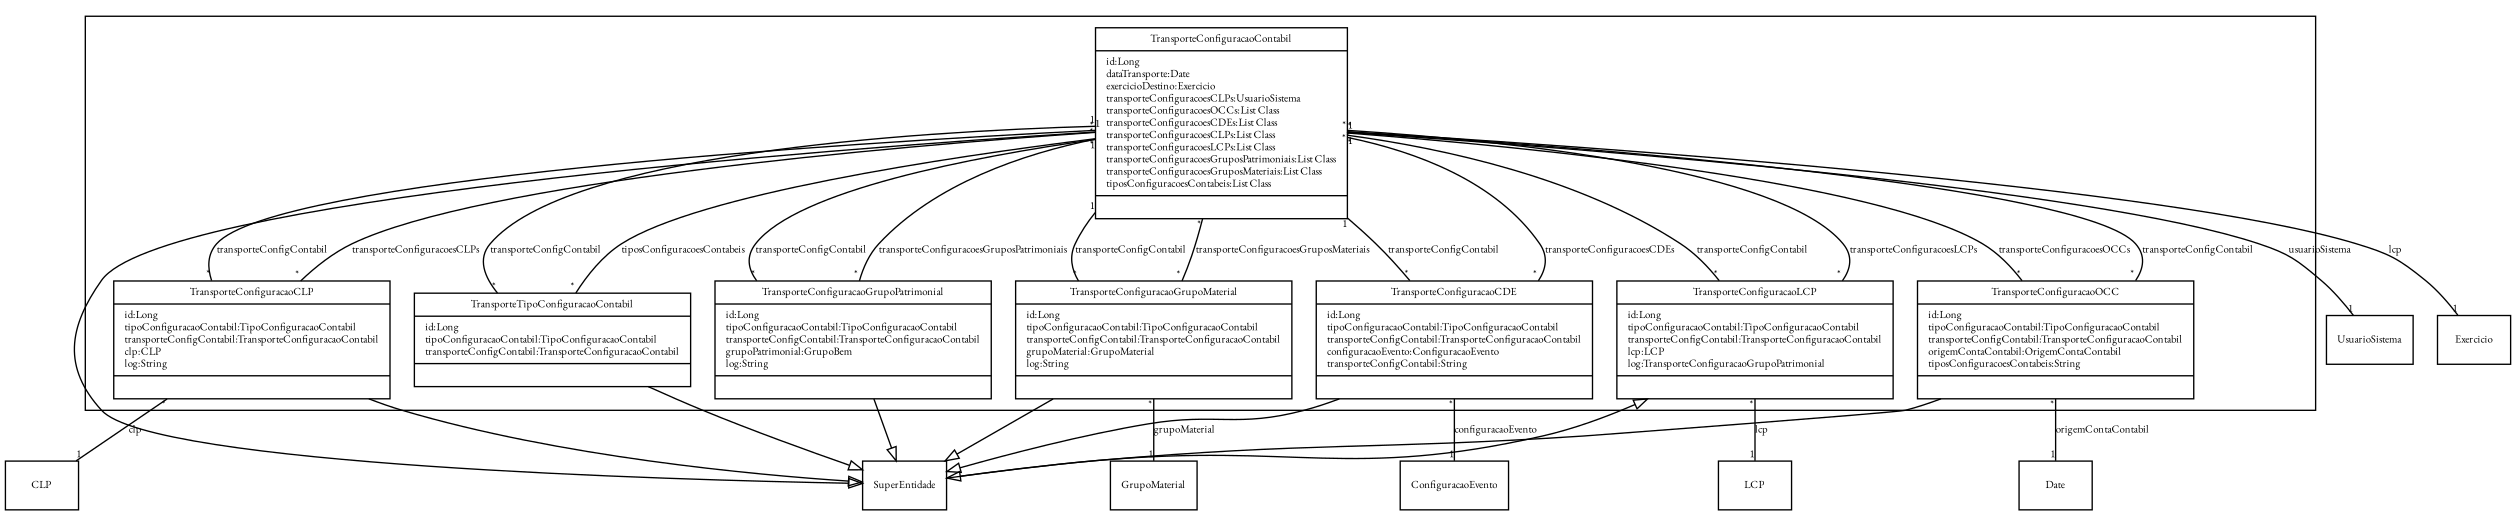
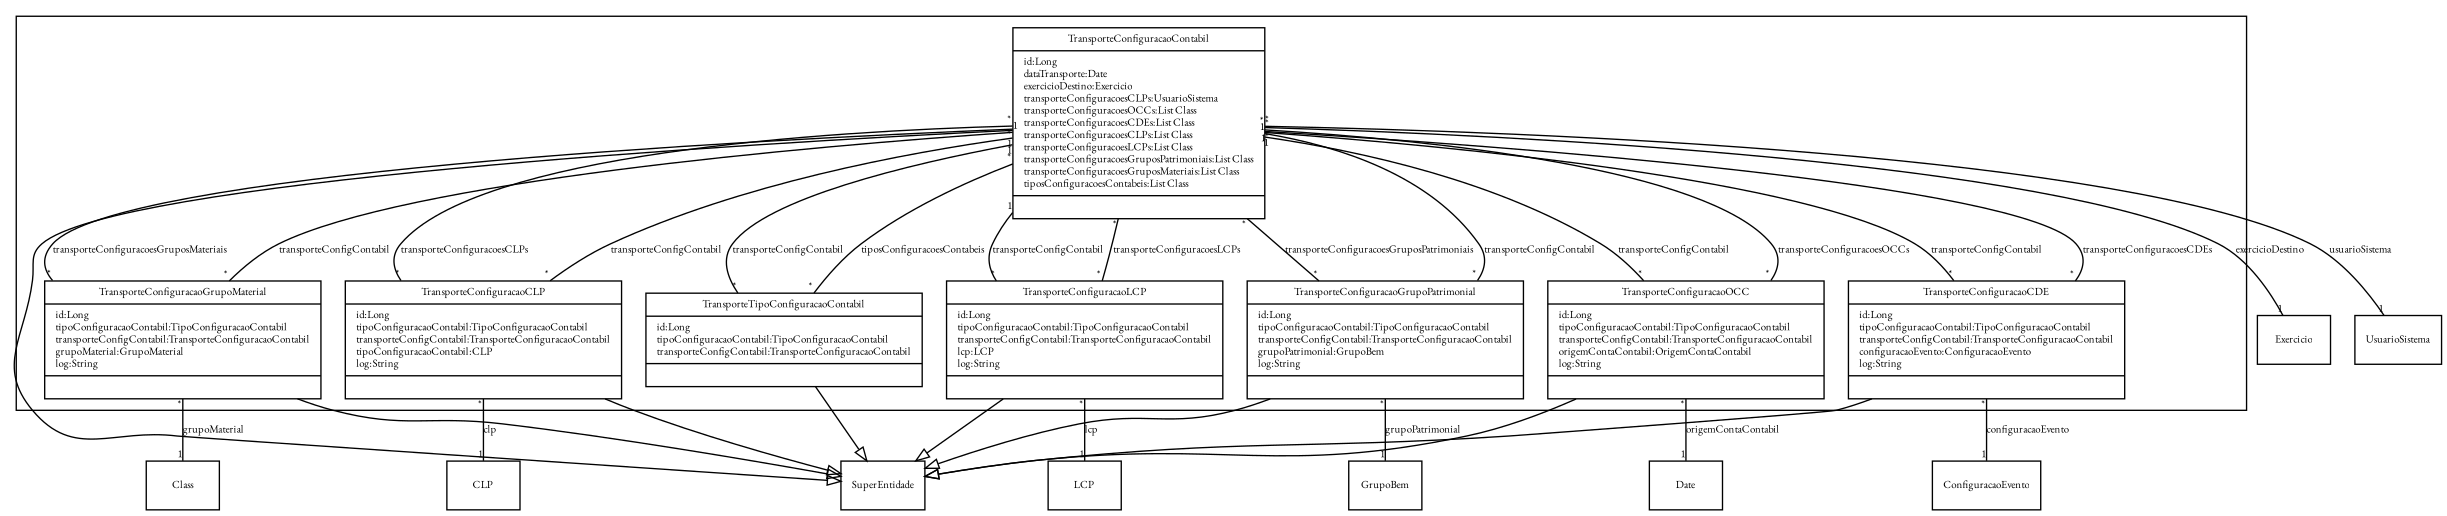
edge "TransporteConfiguracaoContabil" -- "Exercicio": label "lcp" -> "exercicioDestino"
node "TransporteConfiguracaoCLP": text "clp:CLP" -> "tipoConfiguracaoContabil:CLP"
node "TransporteConfiguracaoCDE": text "transporteConfigContabil:String" -> "log:String"
node "TransporteConfiguracaoLCP": text "log:TransporteConfiguracaoGrupoPatrimonial" -> "log:String"
node "TransporteConfiguracaoOCC": text "tiposConfiguracoesContabeis:String" -> "log:String"
edge "SuperEntidade" -> "TransporteConfiguracaoLCP": reversed
node "GrupoMaterial": label "GrupoMaterial" -> "Class"
node "GrupoBem": added
